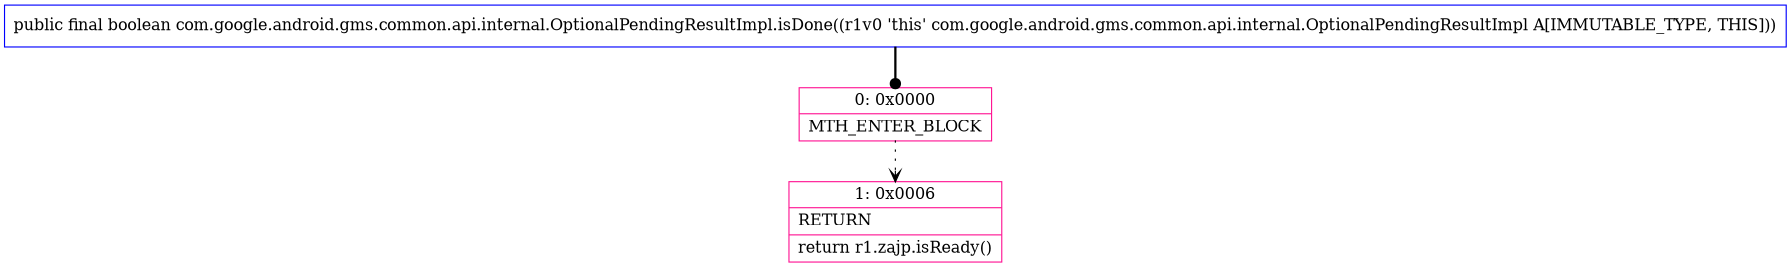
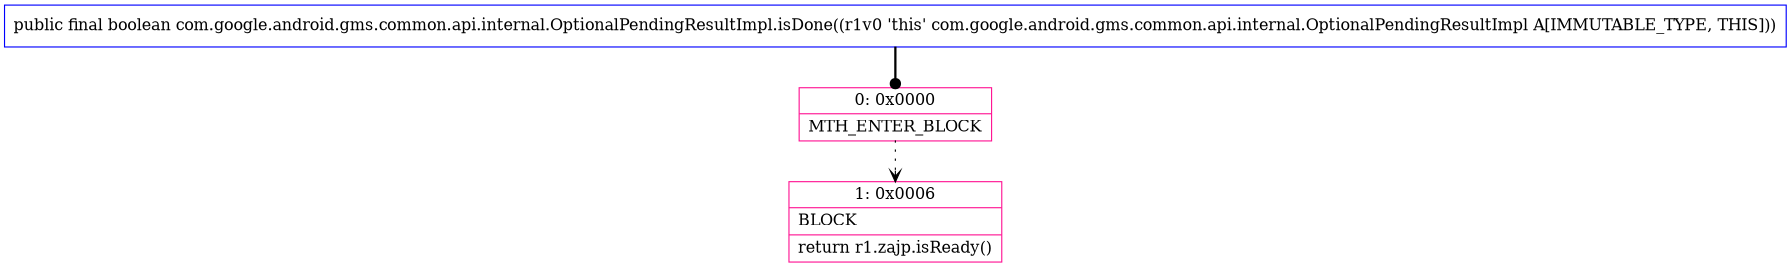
node "1: 0x0006": text "RETURN" -> "BLOCK"
